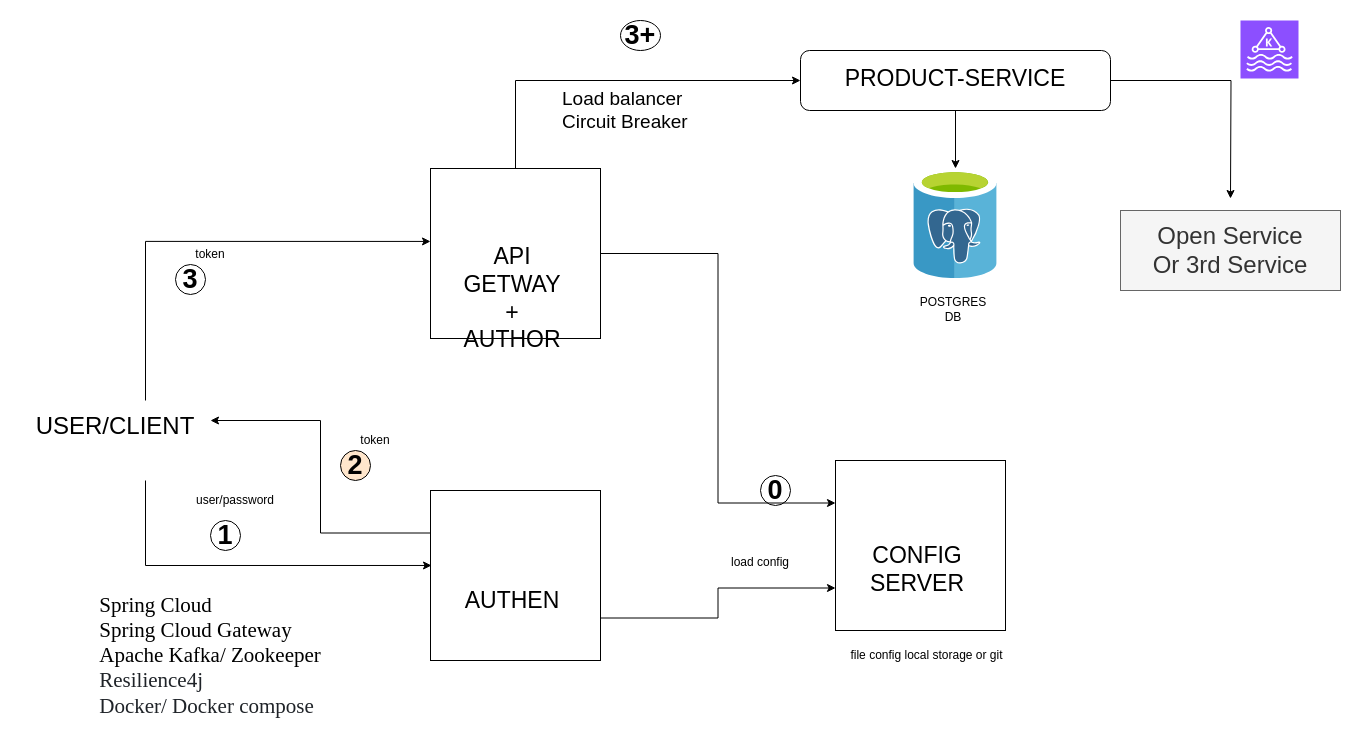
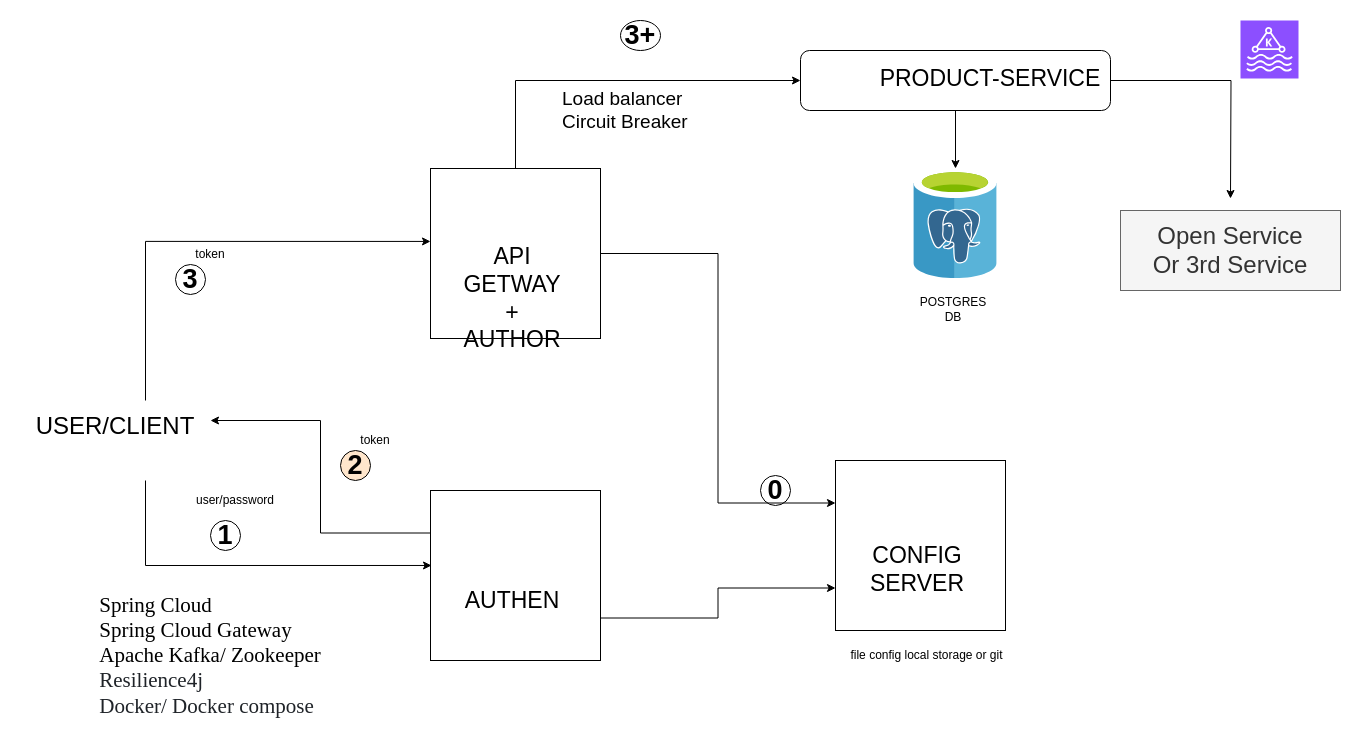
node "PRODUCT-SERVICE": moved (956, 78) -> (991, 78)
node "load config": removed
